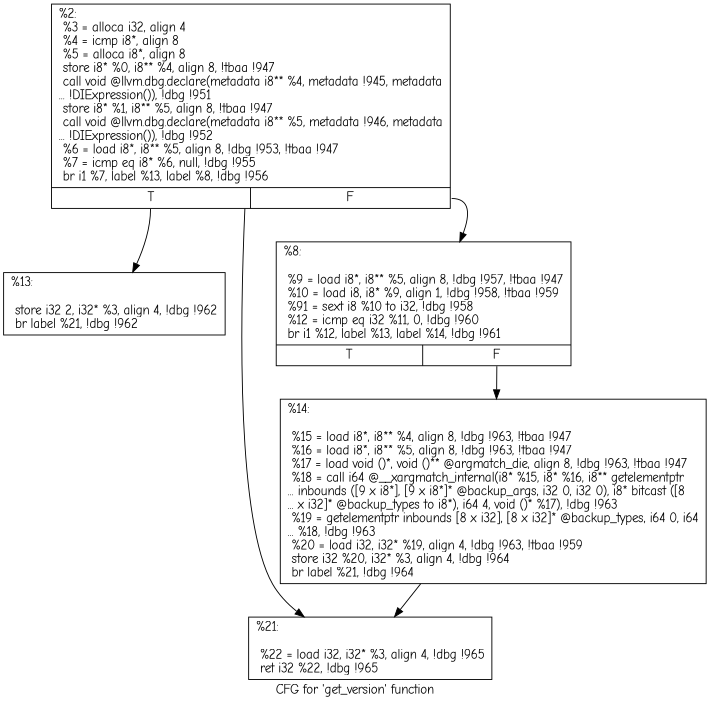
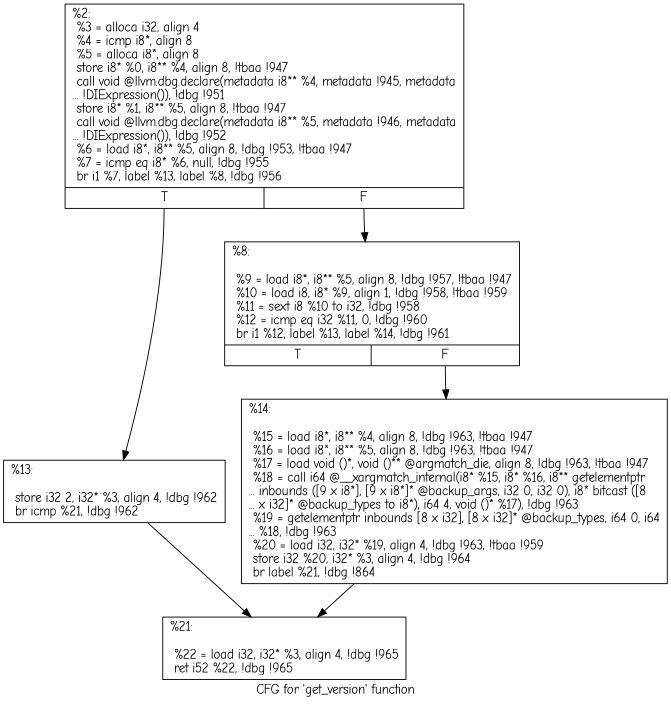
node "%8:": text "%91 = sext i8 %10 to i32, !dbg !958" -> "%11 = sext i8 %10 to i32, !dbg !958"
node "%13:": text "br label %21, !dbg !962" -> "br icmp %21, !dbg !962"
edge "%2:" -> "%21:": now "%13:" -> "%21:"
node "%14:": text "br label %21, !dbg !964" -> "br label %21, !dbg !864"
node "%21:": text "ret i32 %22, !dbg !965" -> "ret i52 %22, !dbg !965"
